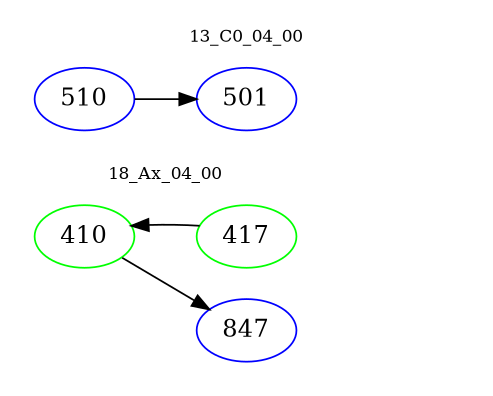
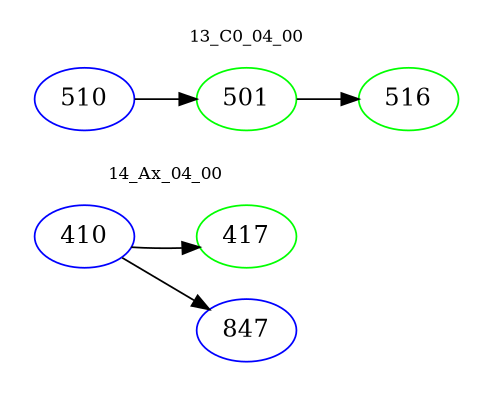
node "501": color blue -> green
node "516": added
cluster "18_Ax_04_00": label "18_Ax_04_00" -> "14_Ax_04_00"
edge "417" -> "410": reversed
node "410": color green -> blue
